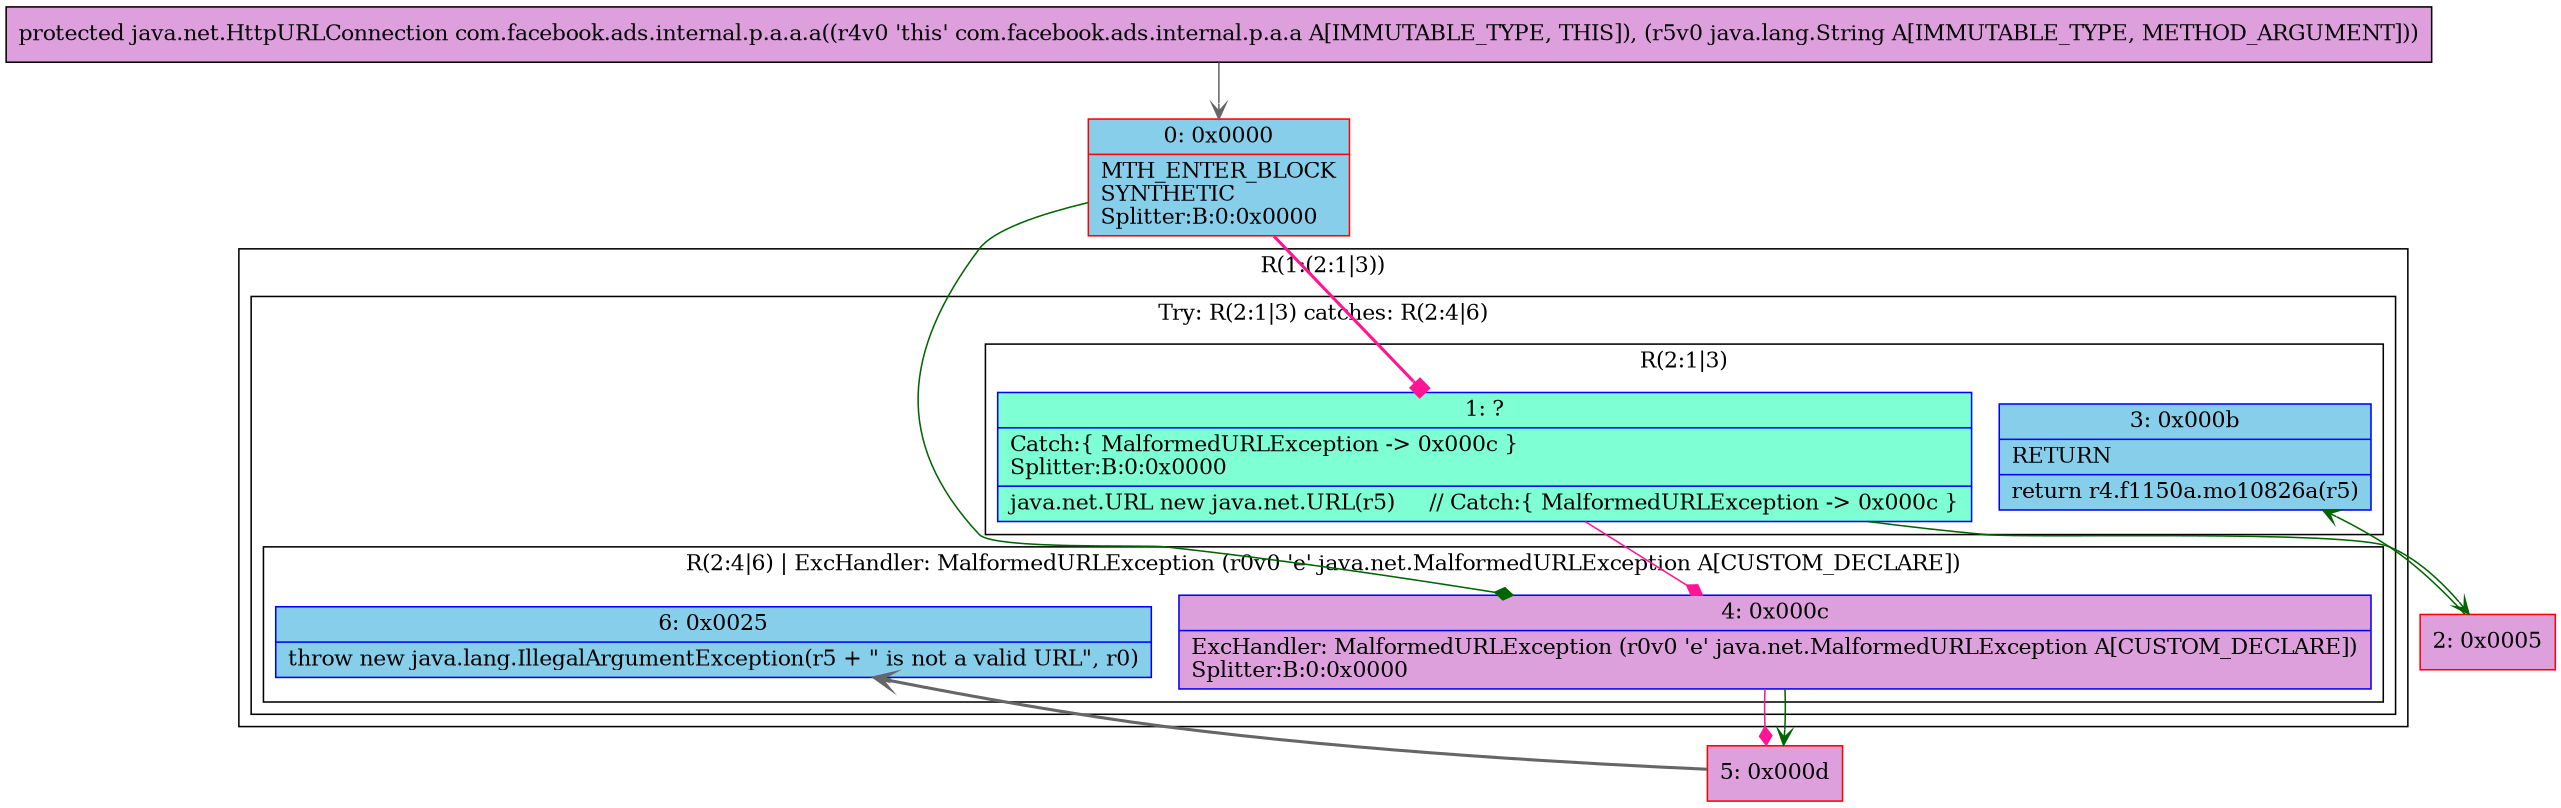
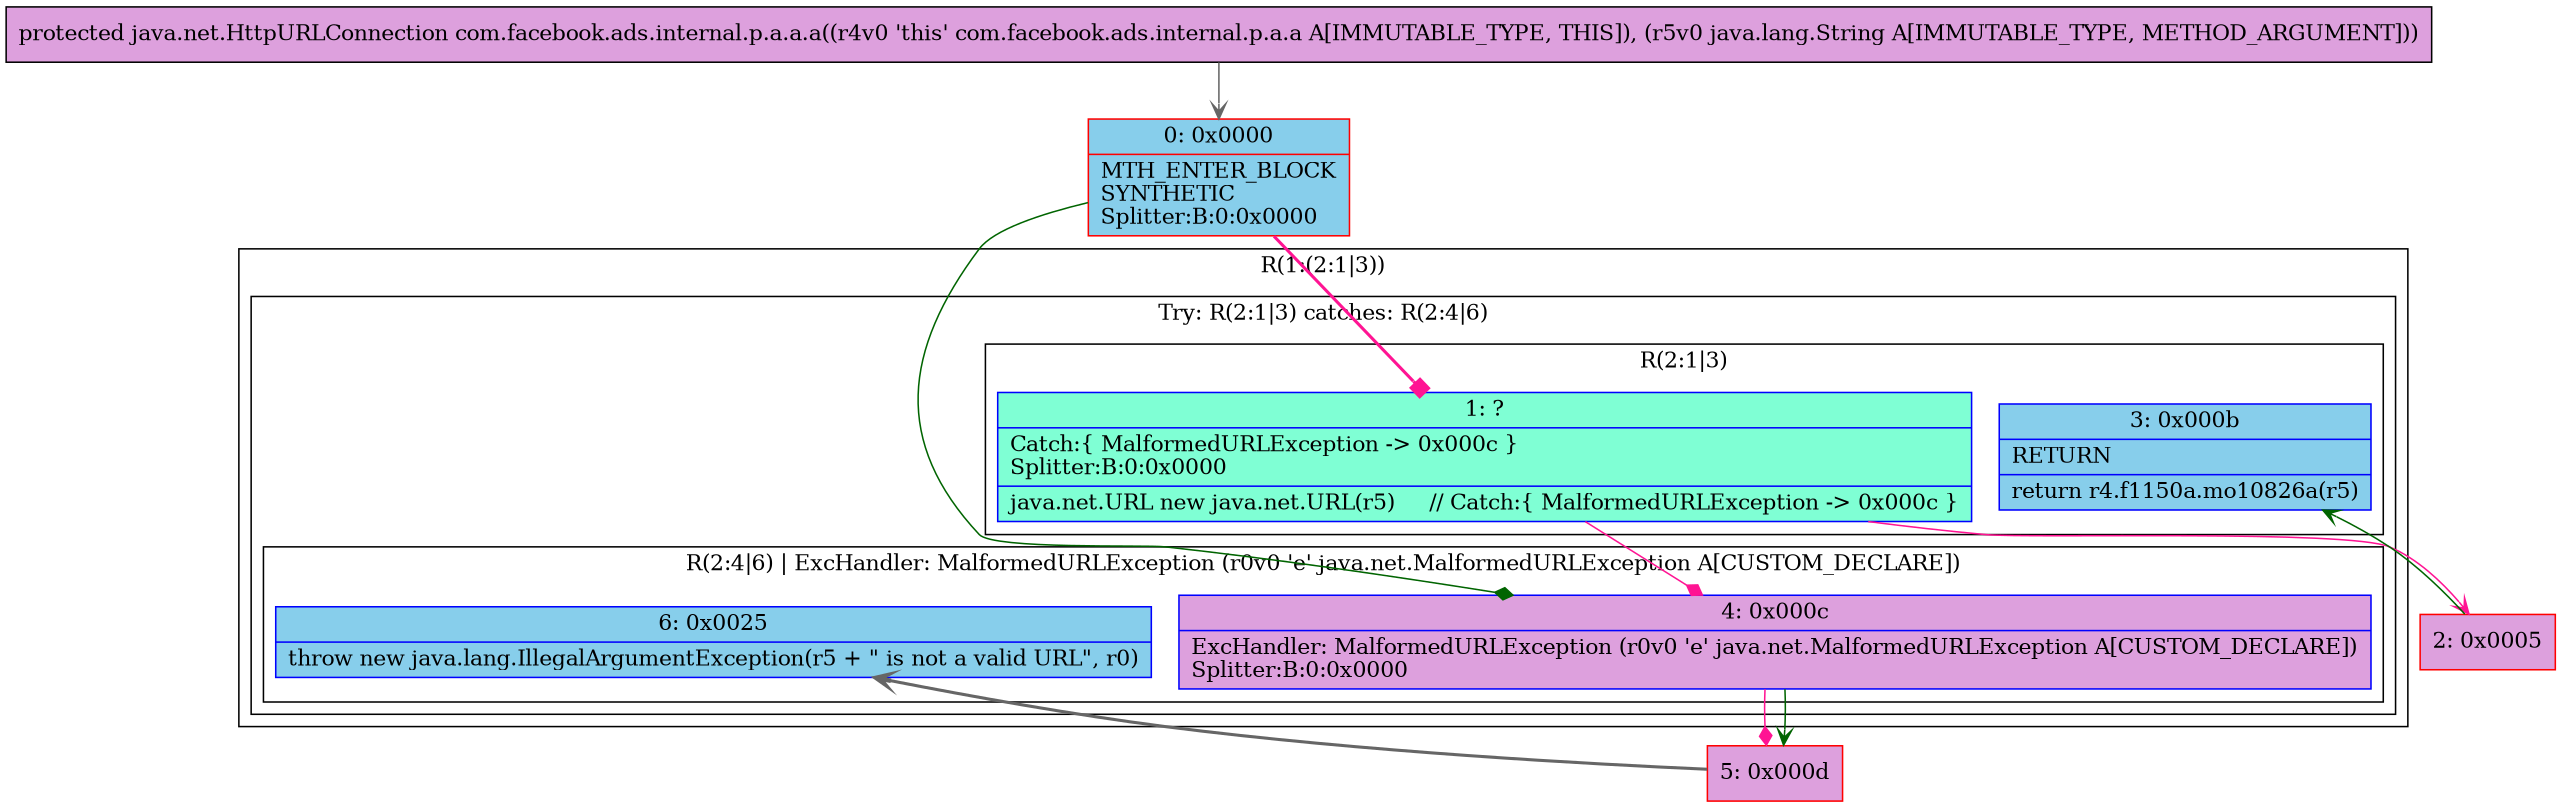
edge "1: ?" -> "2: 0x0005": color darkgreen -> deeppink
